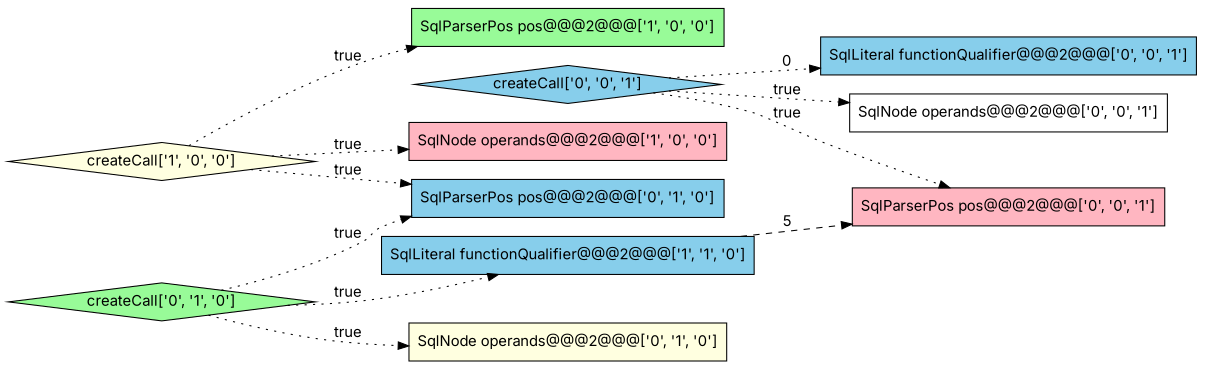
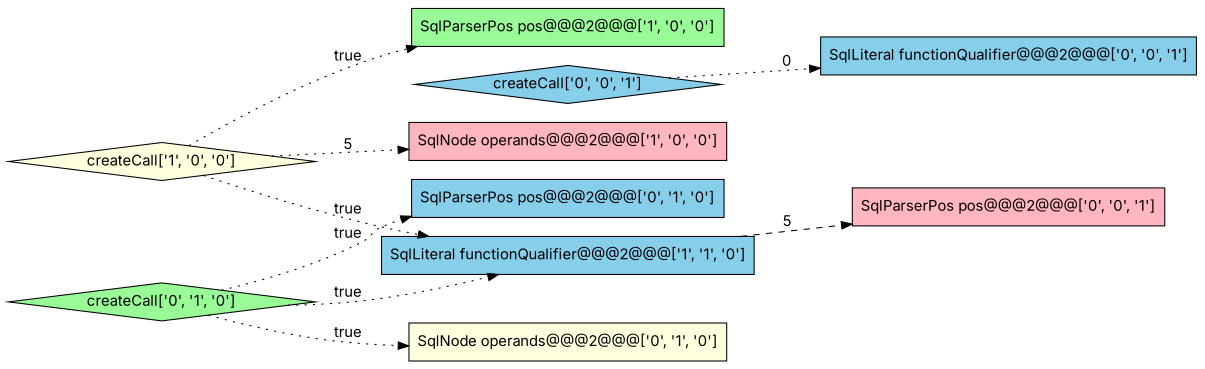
node "SqlNode operands@@@2@@@['0', '0', '1']": removed
edge "createCall['0', '0', '1']" -> "SqlParserPos pos@@@2@@@['0', '0', '1']": removed, label "true"
edge "createCall['1', '0', '0']" -> "SqlNode operands@@@2@@@['1', '0', '0']": label "true" -> "5"
edge "createCall['1', '0', '0']" -> "SqlParserPos pos@@@2@@@['0', '1', '0']": now "createCall['1', '0', '0']" -> "SqlLiteral functionQualifier@@@2@@@['1', '1', '0']"
